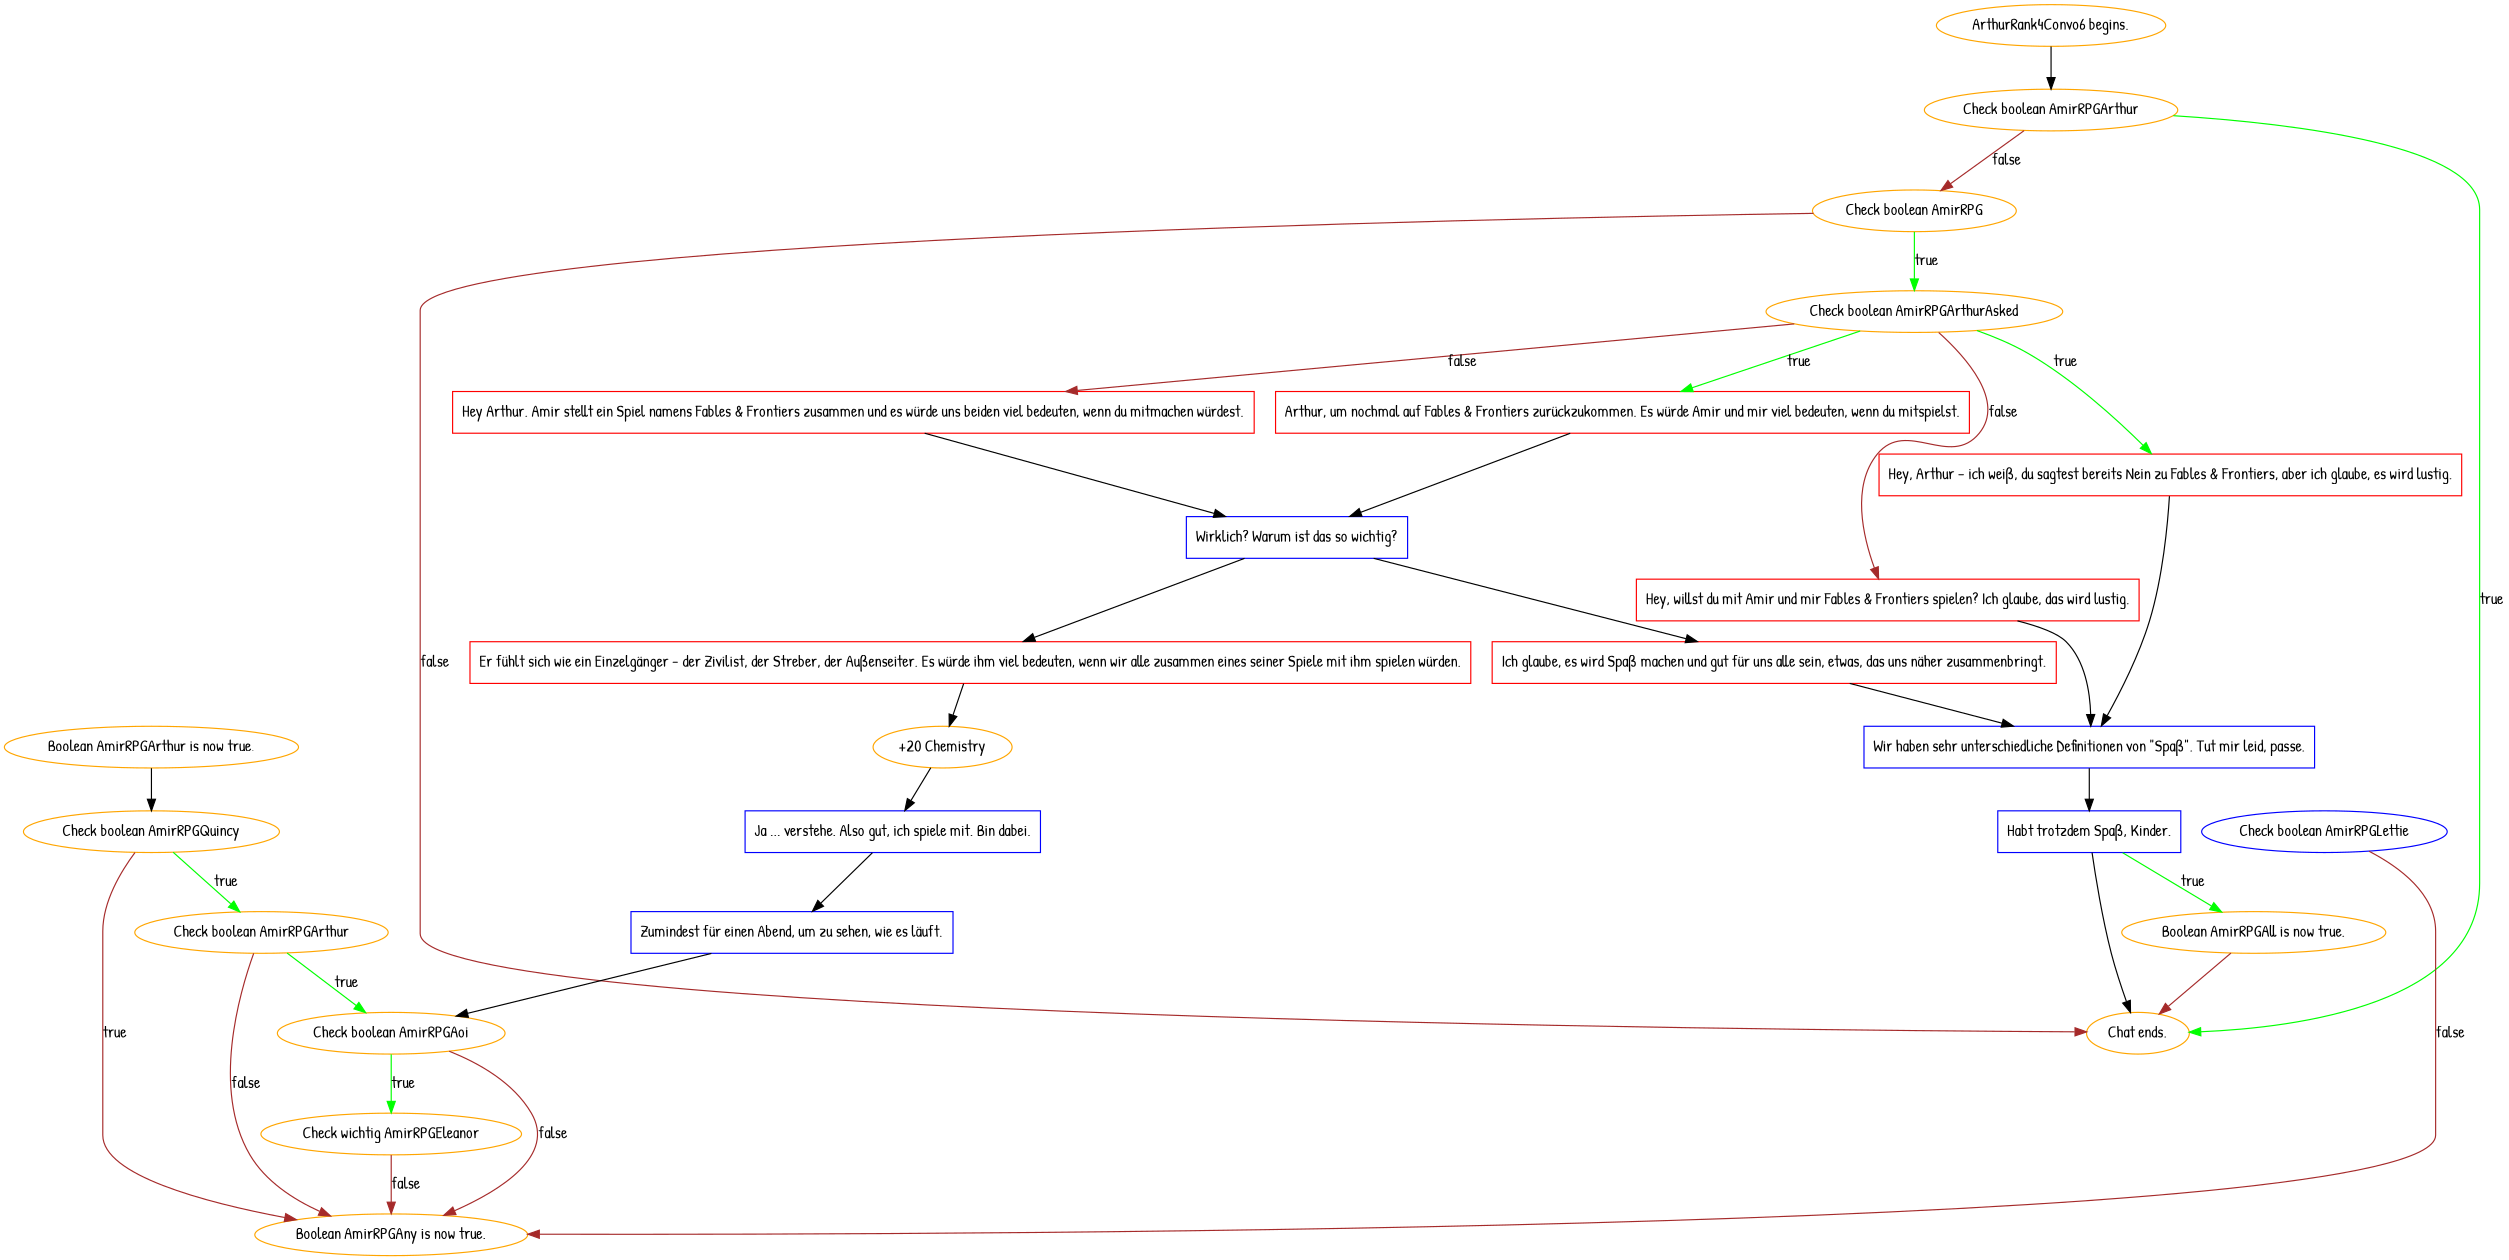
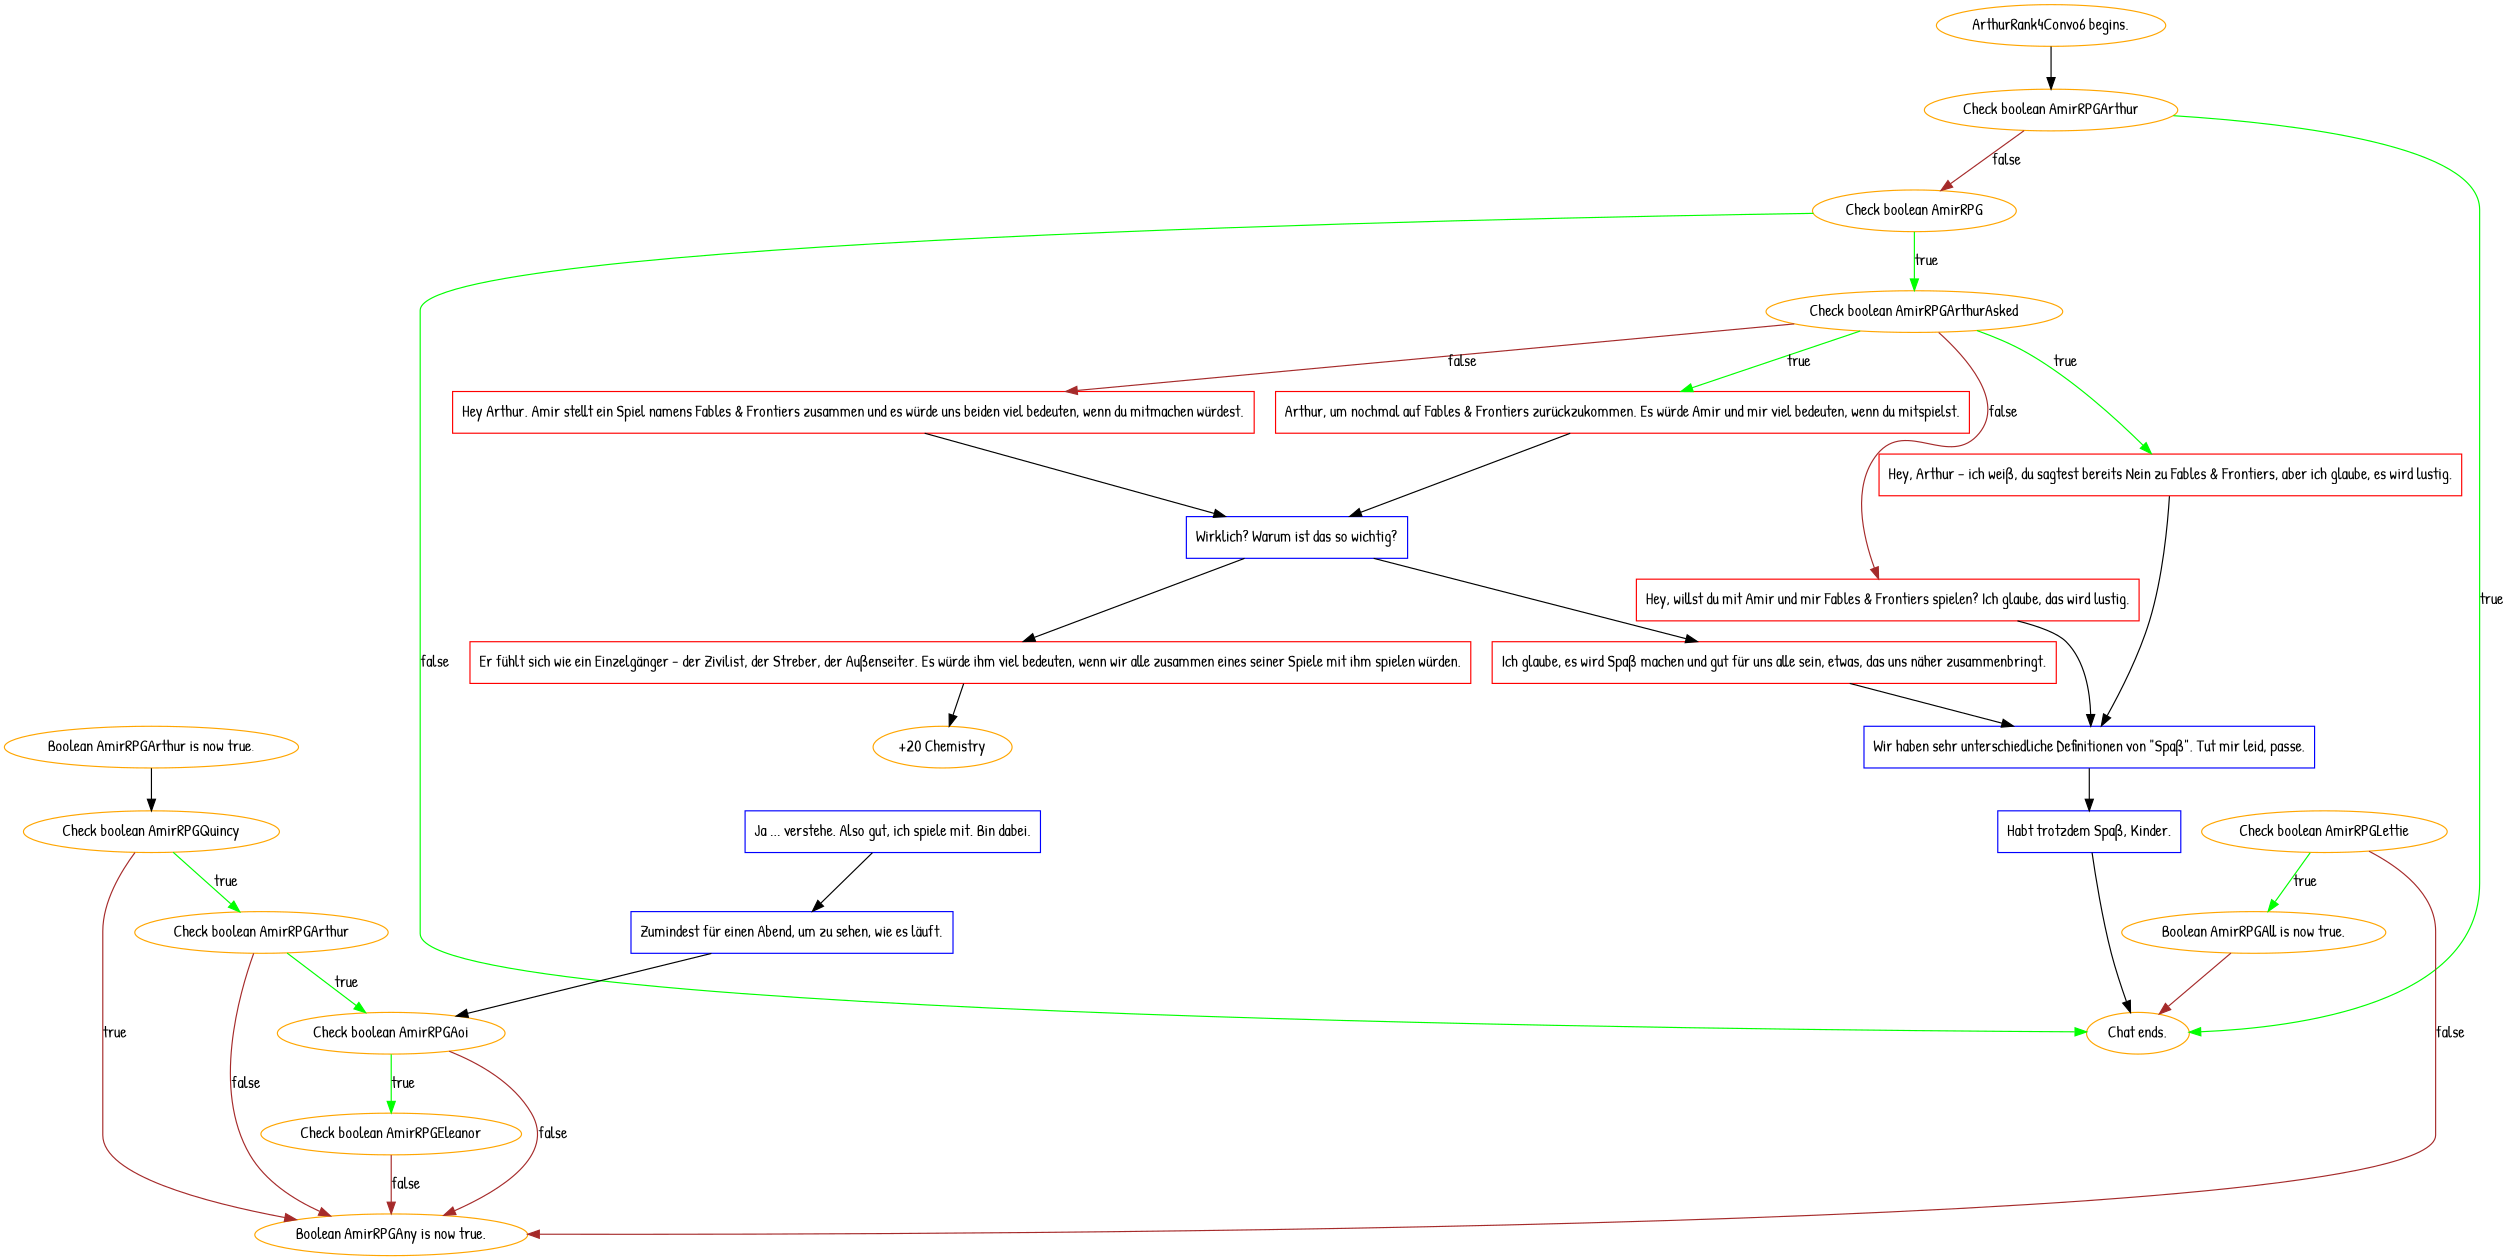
edge "Check boolean AmirRPG" -> "Chat ends.": color brown -> green
edge "+20 Chemistry" -> "Ja ... verstehe. Also gut, ich spiele mit. Bin dabei.": removed
node "Check boolean AmirRPGLettie": color blue -> orange
edge "Habt trotzdem Spaß, Kinder." -> "Boolean AmirRPGAll is now true.": now "Check boolean AmirRPGLettie" -> "Boolean AmirRPGAll is now true."
node "Check wichtig AmirRPGEleanor": label "Check wichtig AmirRPGEleanor" -> "Check boolean AmirRPGEleanor"
